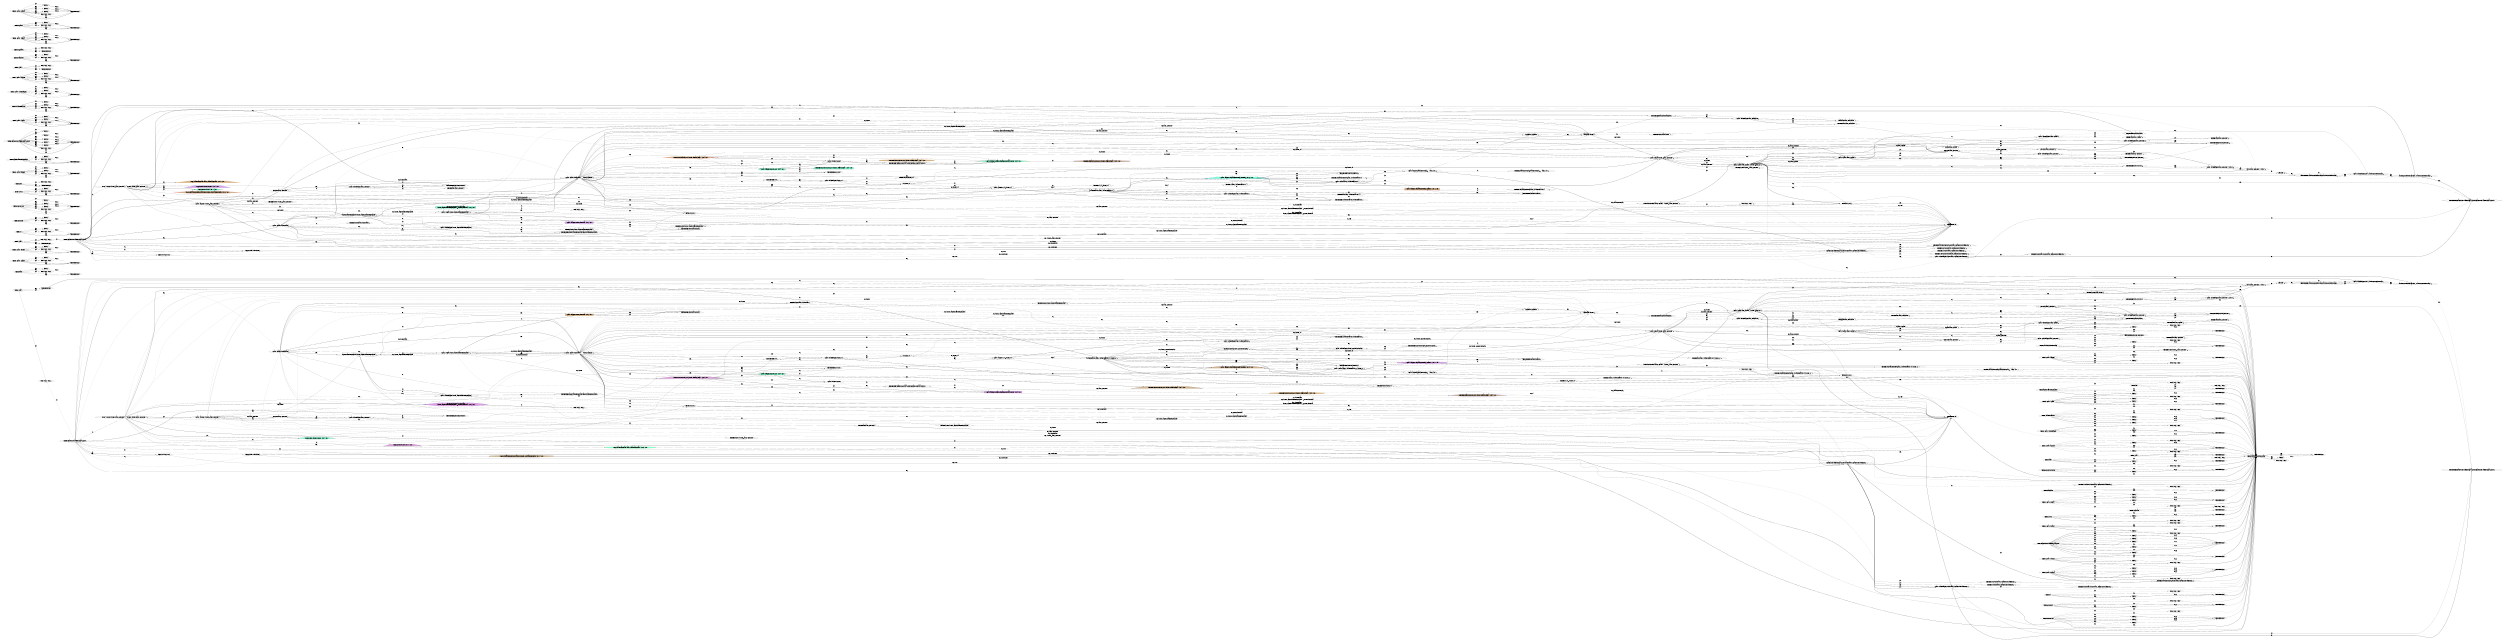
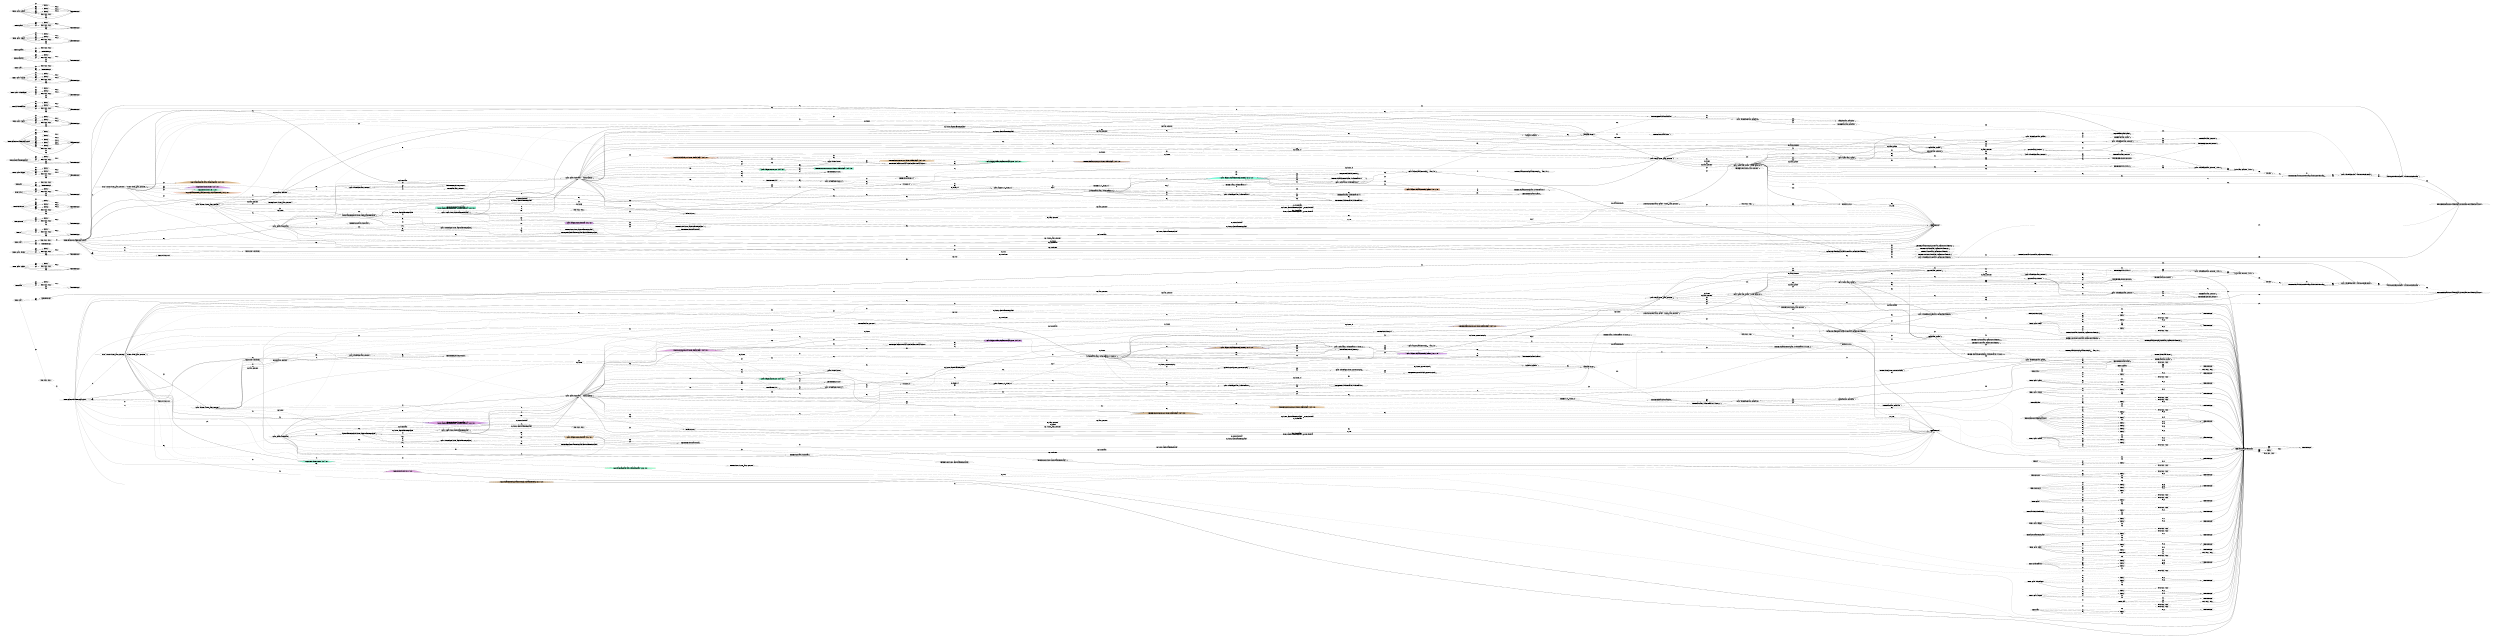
node "(IDENTIFIER,document,document->GetContentSecurityPolicy())": added
